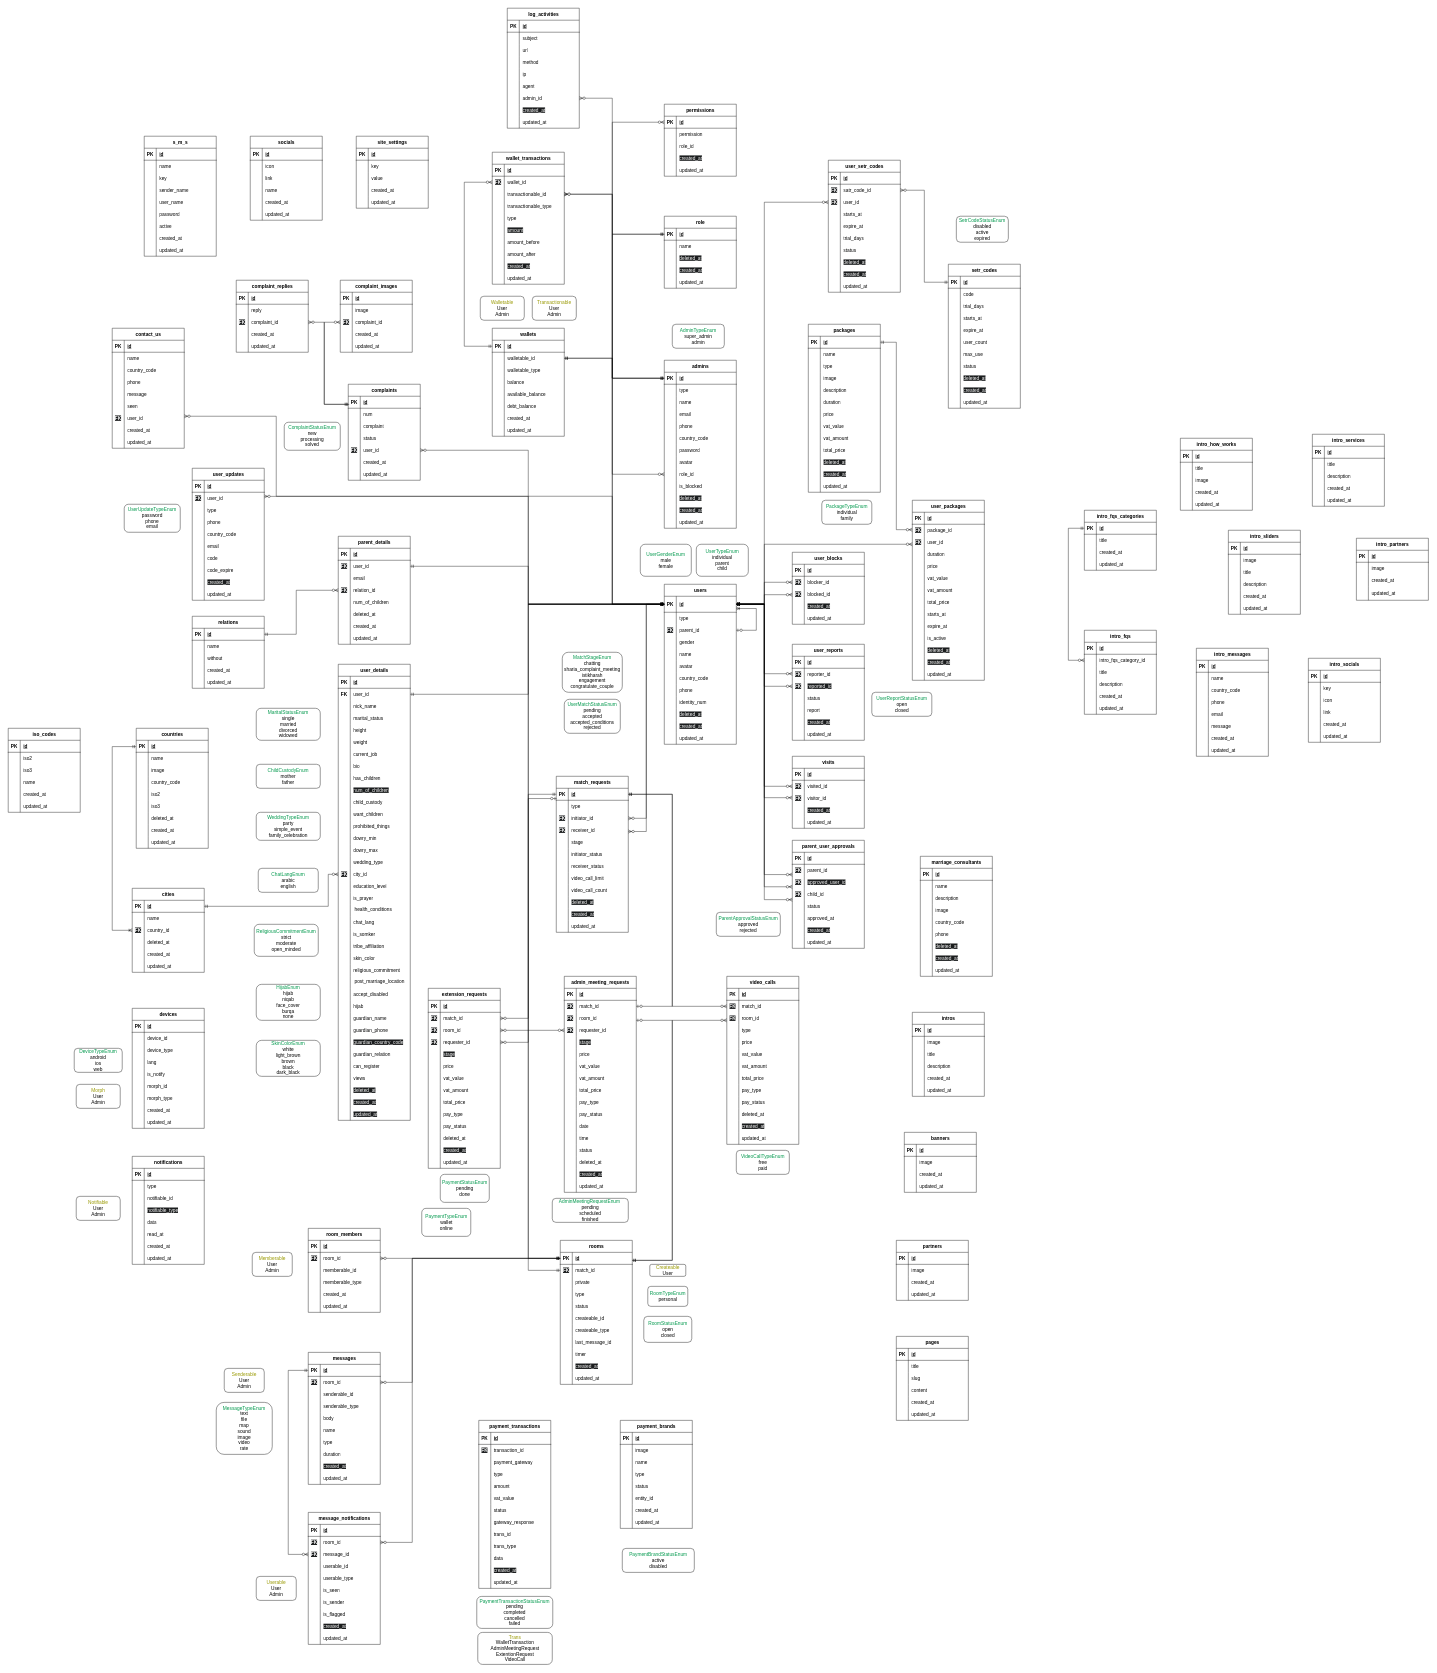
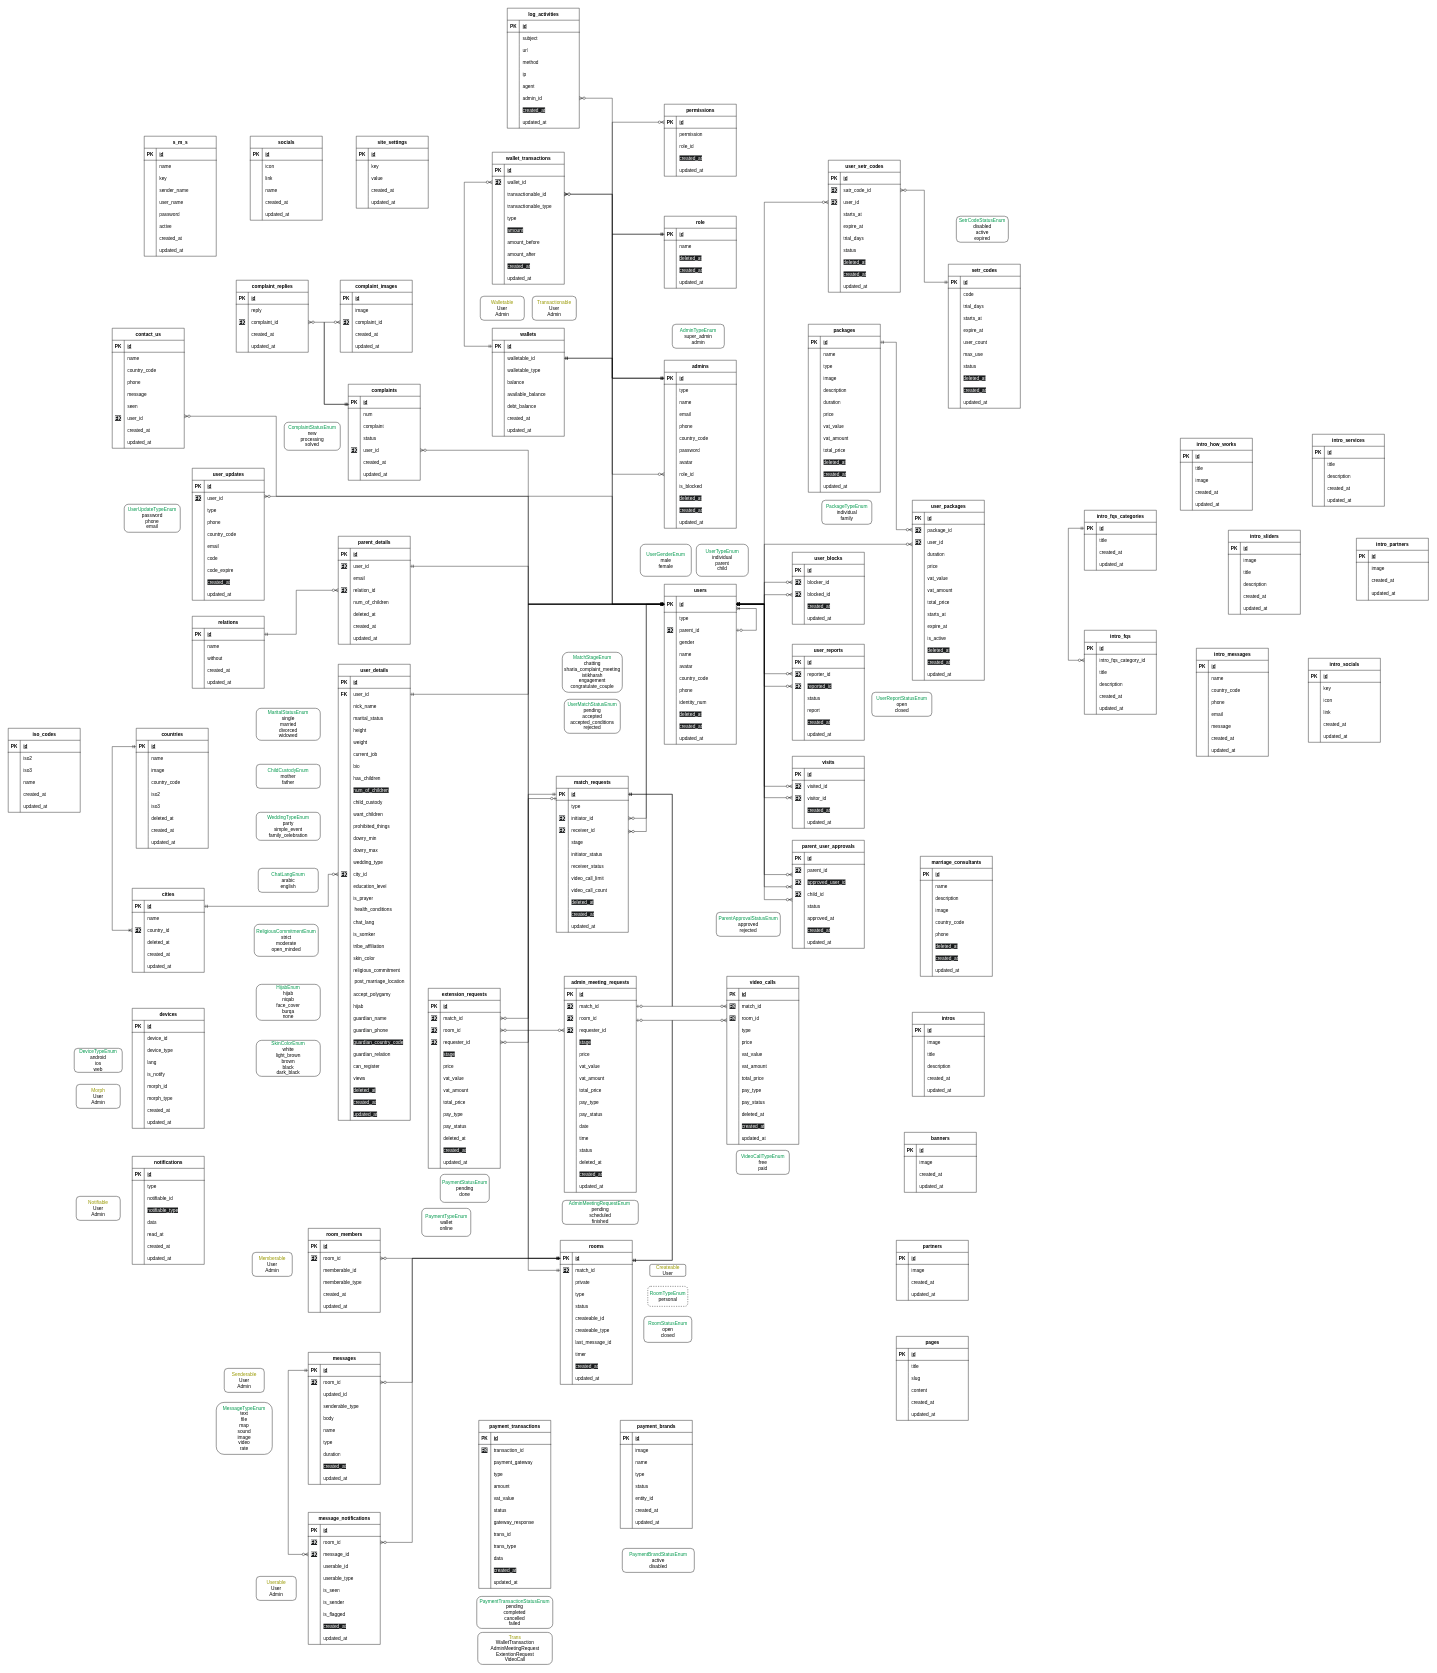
node "accept_disabled": label "accept_disabled" -> "accept_polygamy"
node "AdminMeetingRequestEnum pending scheduled finished": moved (590, 1210) -> (600, 1212)
node "RoomTypeEnum personal": style solid -> dashed
node "senderable_id": label "senderable_id" -> "updated_id"
